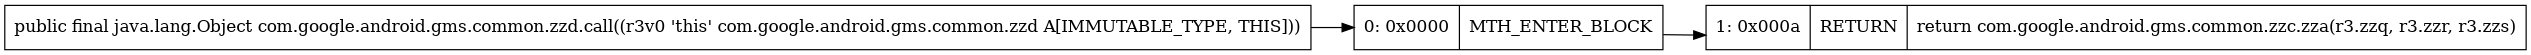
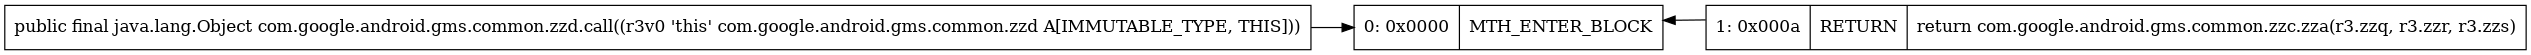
edge "0: 0x0000" -> "1: 0x000a": reversed
